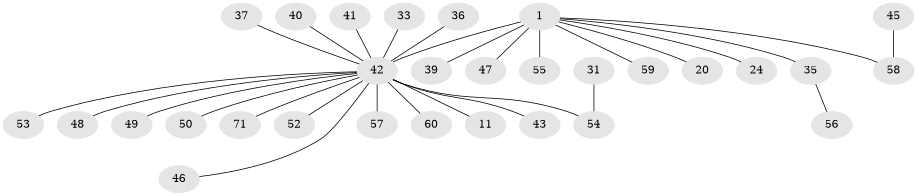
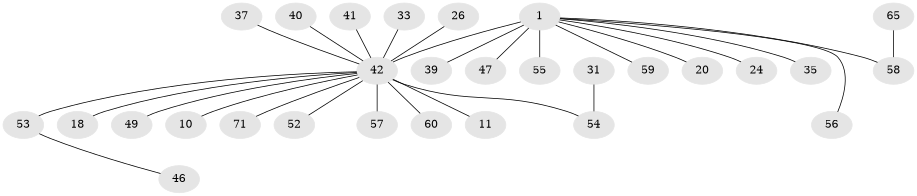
node "36": label "36" -> "26"
node "45": label "45" -> "65"
edge "35" -- "56": now "1" -- "56"
node "48": label "48" -> "18"
node "50": label "50" -> "10"
node "43": removed
edge "42" -- "46": now "53" -- "46"
